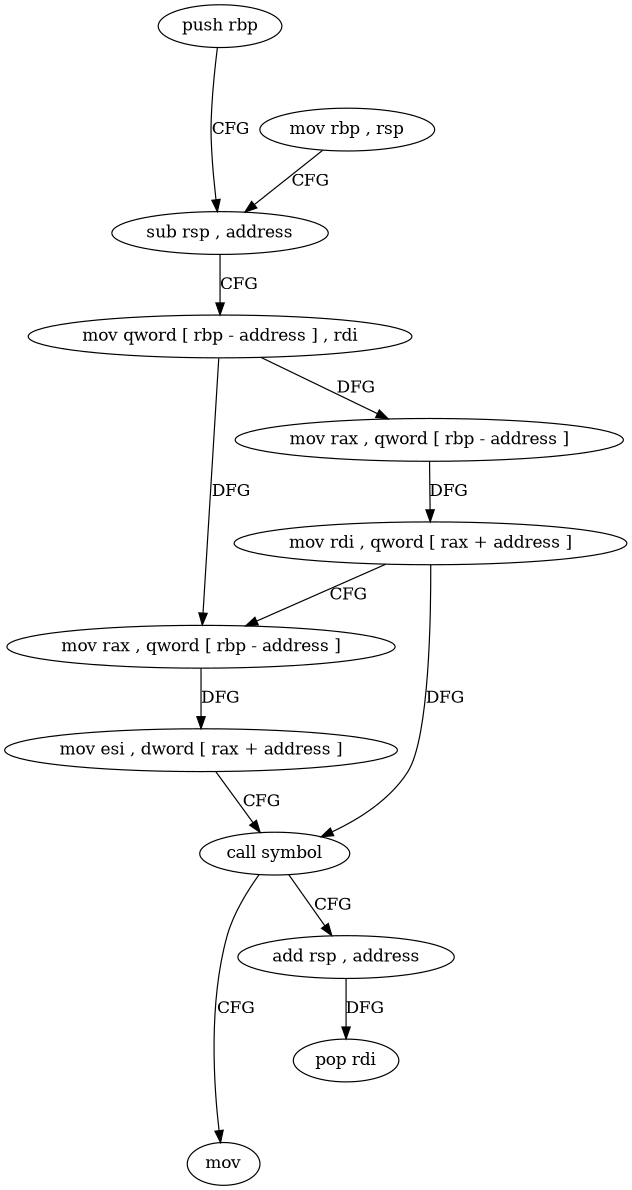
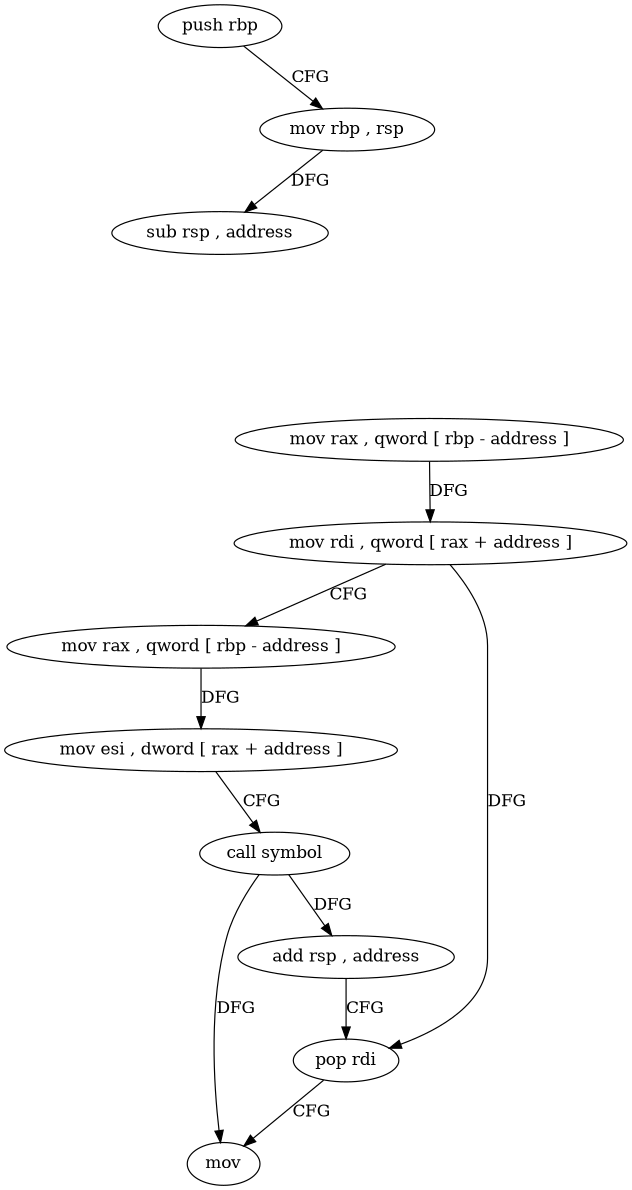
edge "push rbp" -> "sub rsp , address": now "push rbp" -> "mov rbp , rsp"
edge "mov rbp , rsp" -> "sub rsp , address": label "CFG" -> "DFG"
node "mov qword [ rbp - address ] , rdi": removed
edge "mov rdi , qword [ rax + address ]" -> "call symbol": now "mov rdi , qword [ rax + address ]" -> "pop rdi"
edge "call symbol" -> "add rsp , address": label "CFG" -> "DFG"
edge "call symbol" -> "mov": label "CFG" -> "DFG"
edge "add rsp , address" -> "pop rdi": label "DFG" -> "CFG"
edge "pop rdi" -> "mov": added, label "CFG"
